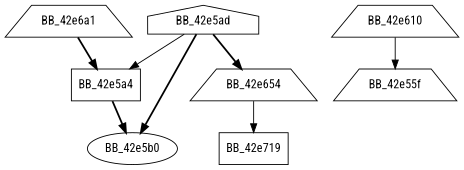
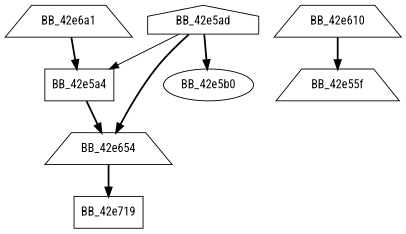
edge "BB_42e610" -> "BB_42e55f": style solid -> bold
edge "BB_42e654" -> "BB_42e719": style solid -> bold
edge "BB_42e5a4" -> "BB_42e5b0": now "BB_42e5a4" -> "BB_42e654"
